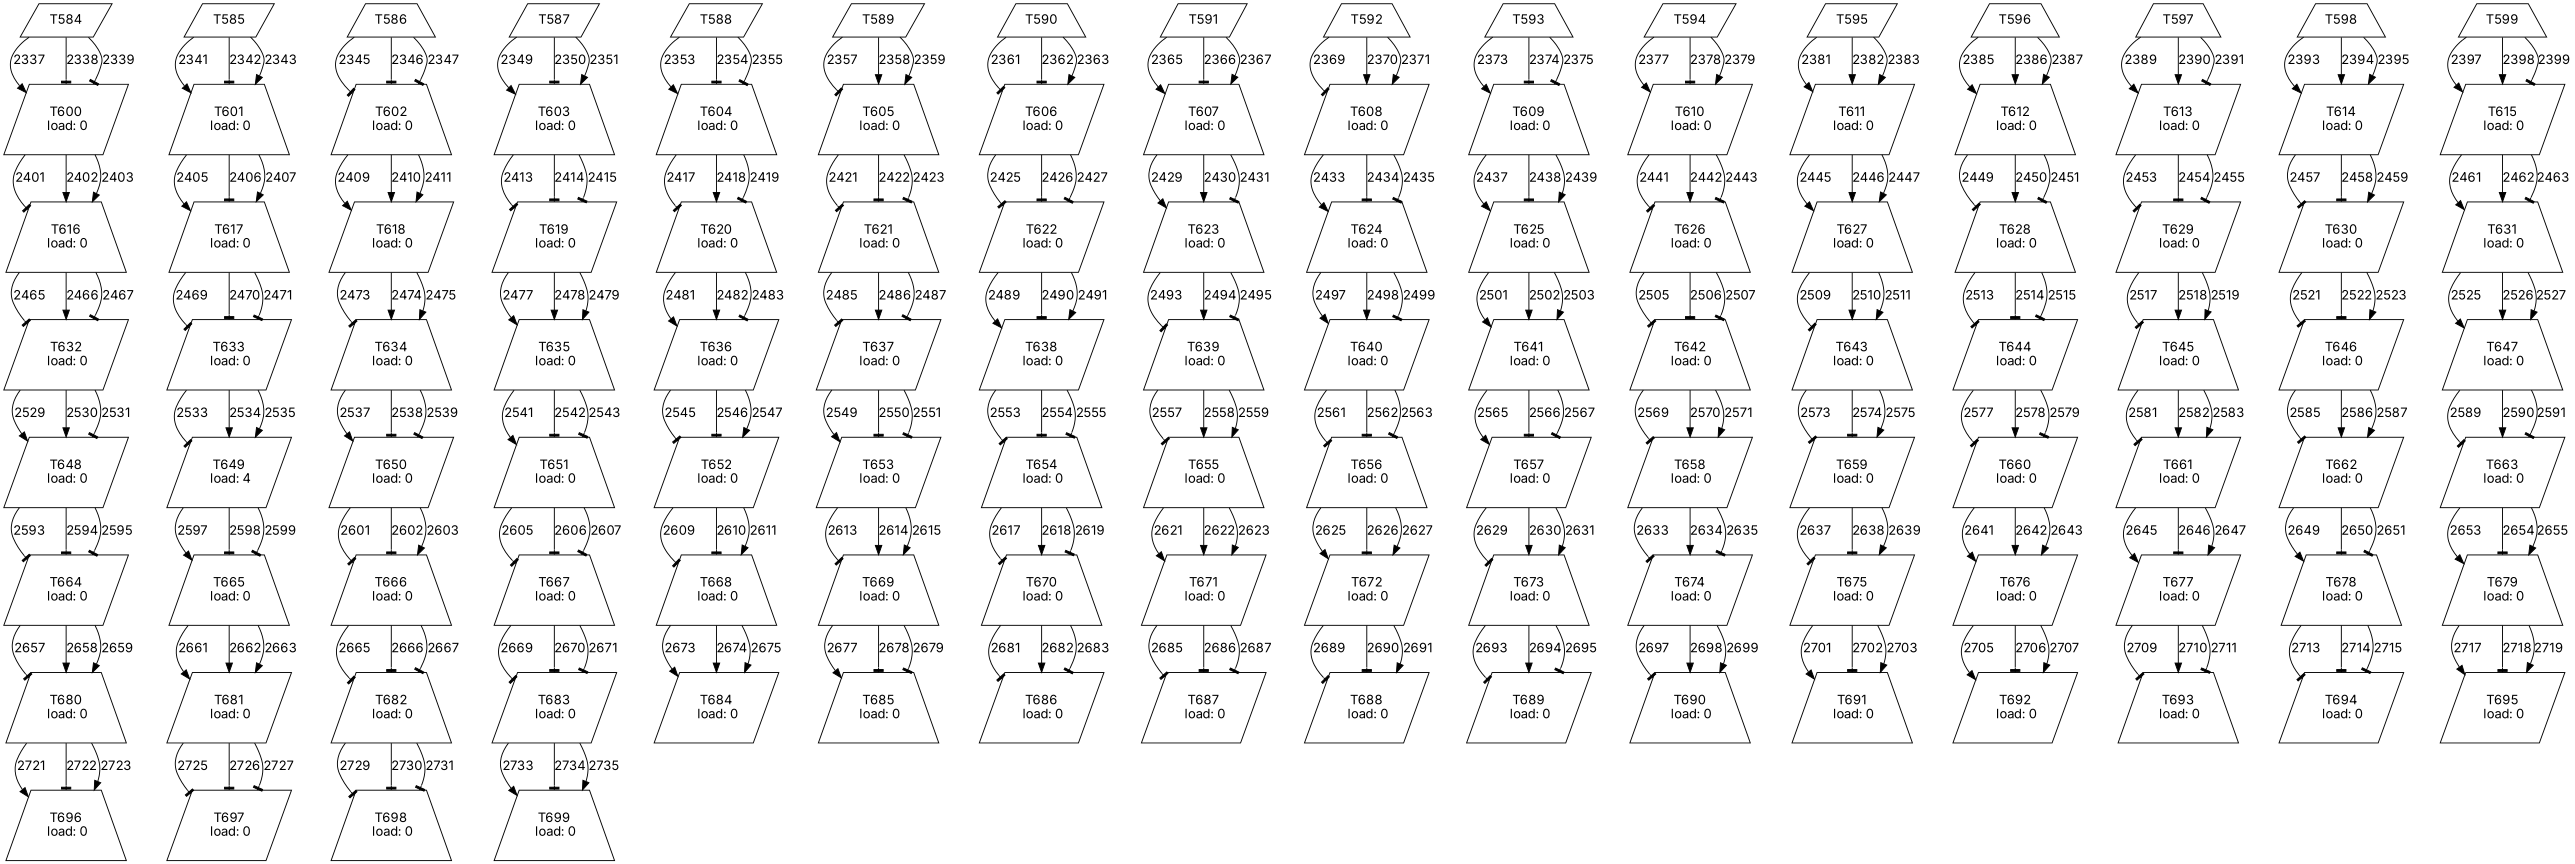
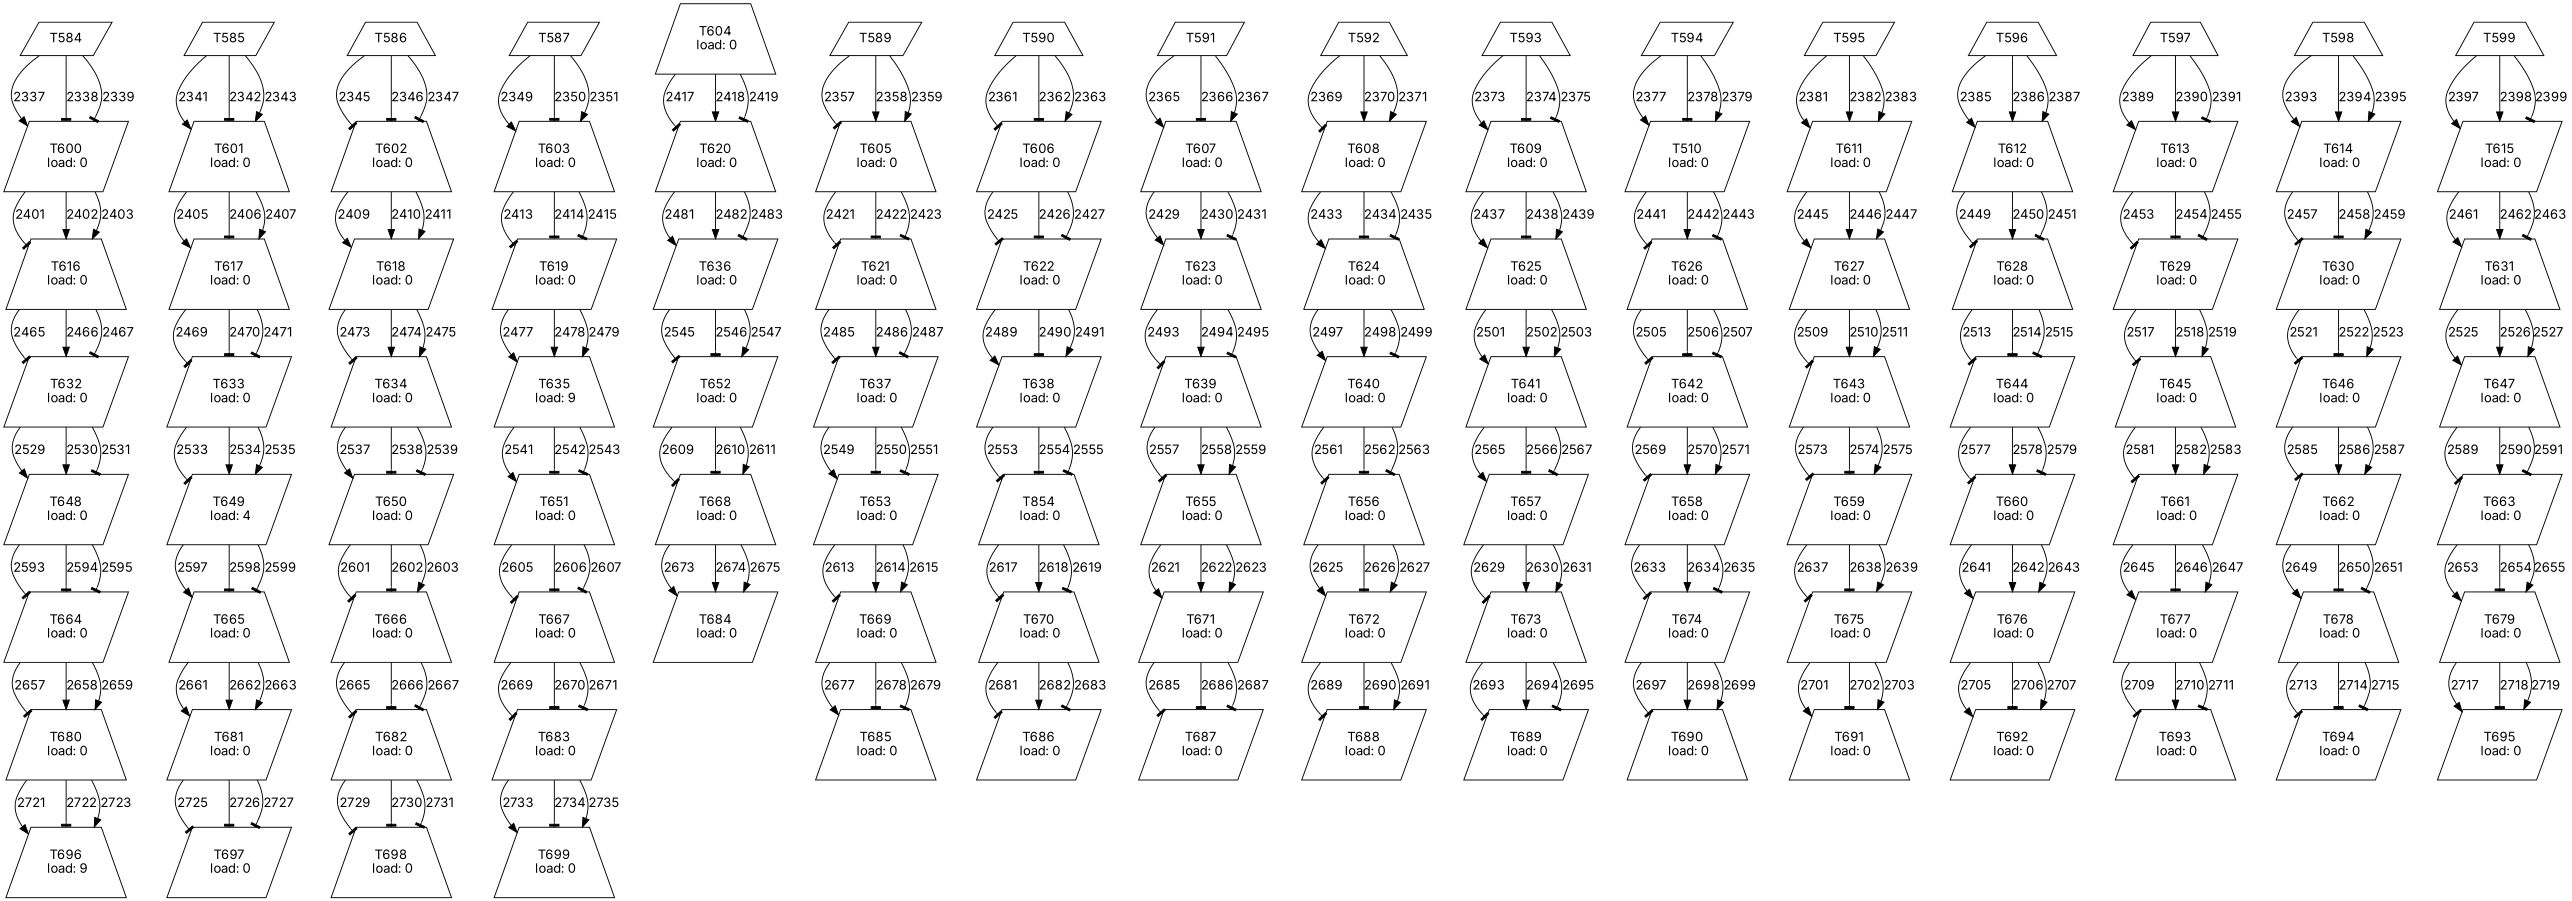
node "T588": removed
node "T610 load: 0": label "T610 load: 0" -> "T510 load: 0"
node "T635 load: 0": label "T635 load: 0" -> "T635 load: 9"
node "T654 load: 0": label "T654 load: 0" -> "T854 load: 0"
node "T696 load: 0": label "T696 load: 0" -> "T696 load: 9"
